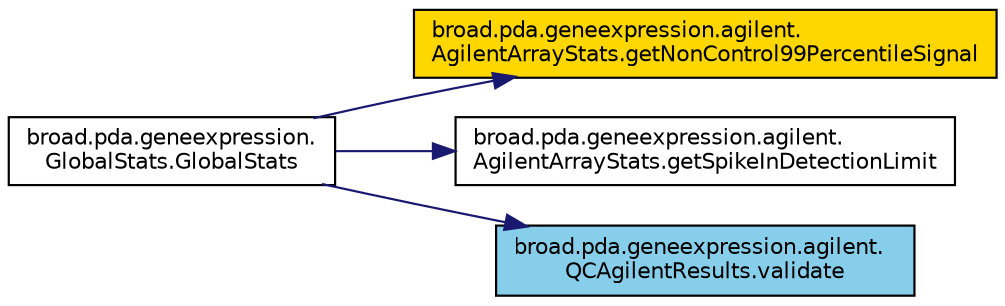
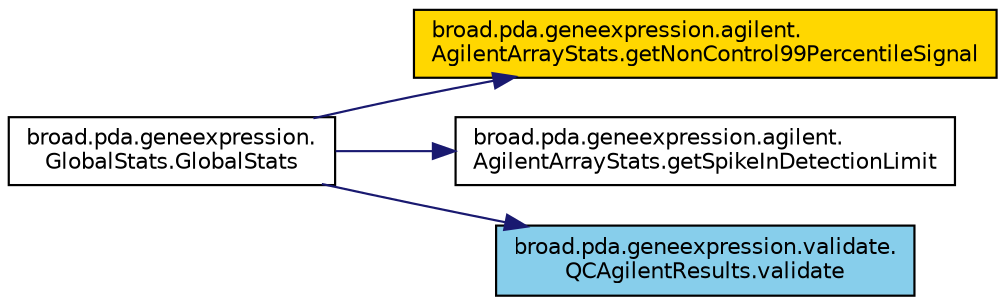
node "broad.pda.geneexpression.agilent. QCAgilentResults.validate": label "broad.pda.geneexpression.agilent. QCAgilentResults.validate" -> "broad.pda.geneexpression.validate. QCAgilentResults.validate"
